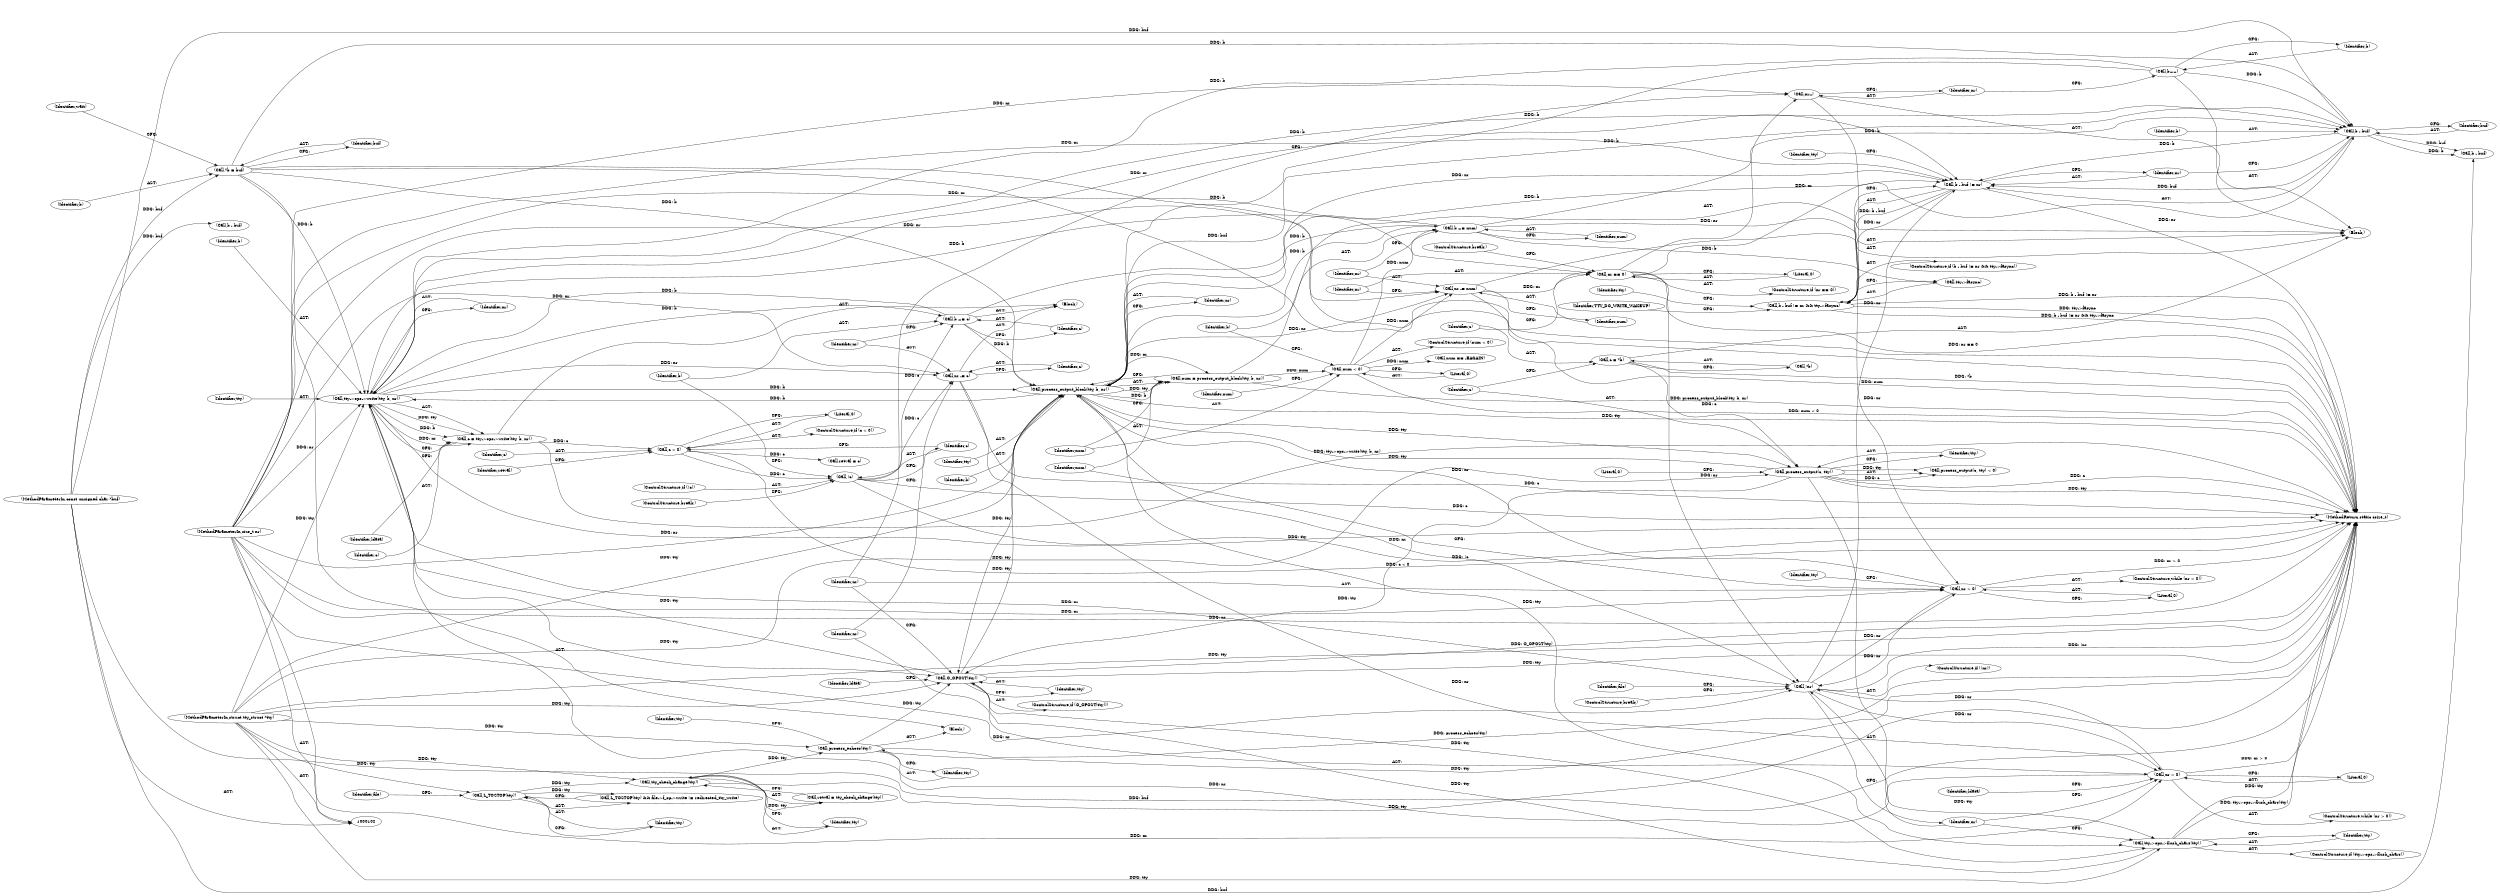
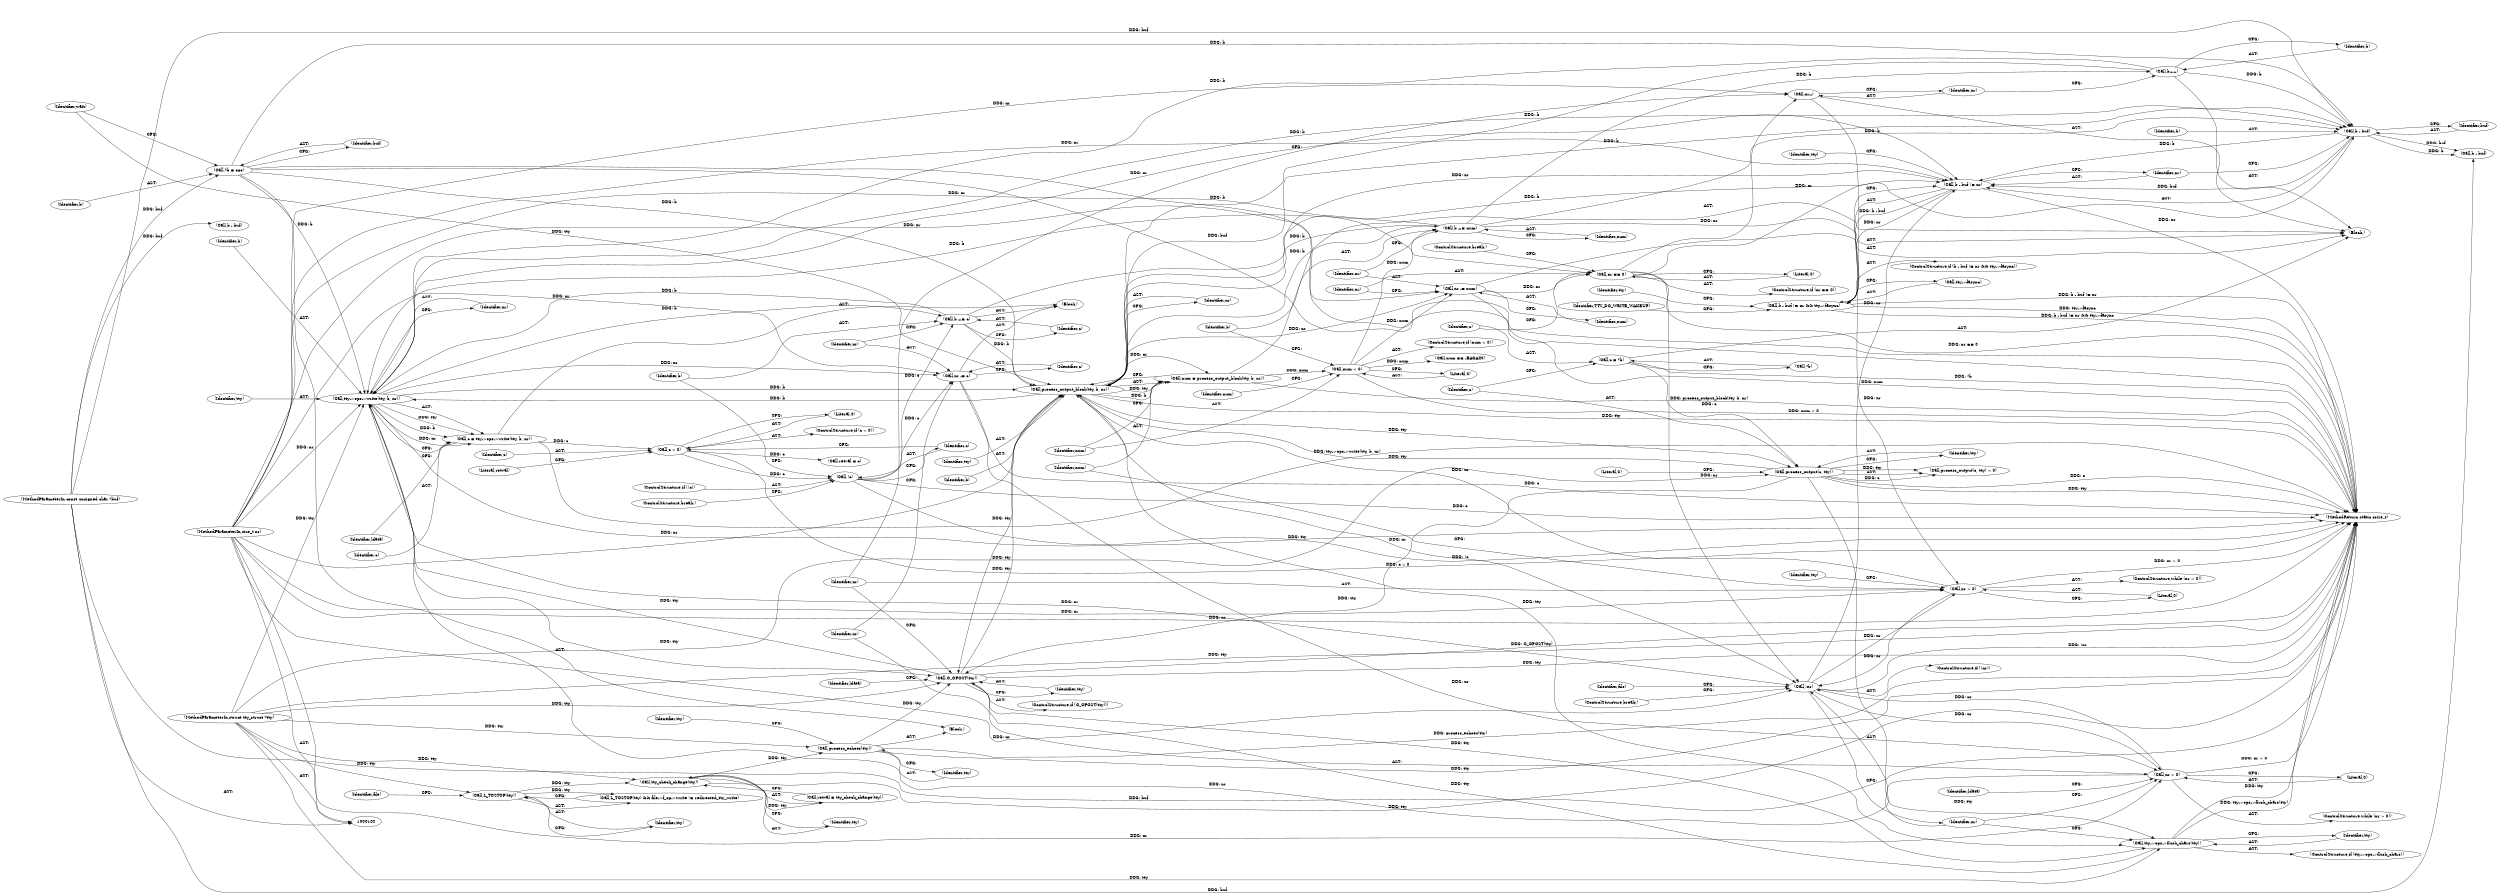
node "(Call,*b = buf)": label "(Call,*b = buf)" -> "(Call,*b = ops)"
edge "(Call,b += num)" -> "(Call,tty->fasync)": now "(Call,b += num)" -> "(Call,b++)"
node "(Identifier,retval)": label "(Identifier,retval)" -> "(Literal,retval)"
edge "(MethodParameterIn,struct tty_struct *tty)" -> "(Call,process_output_block(tty, b, nr))": now "(Identifier,wait)" -> "(Call,process_output_block(tty, b, nr))"
